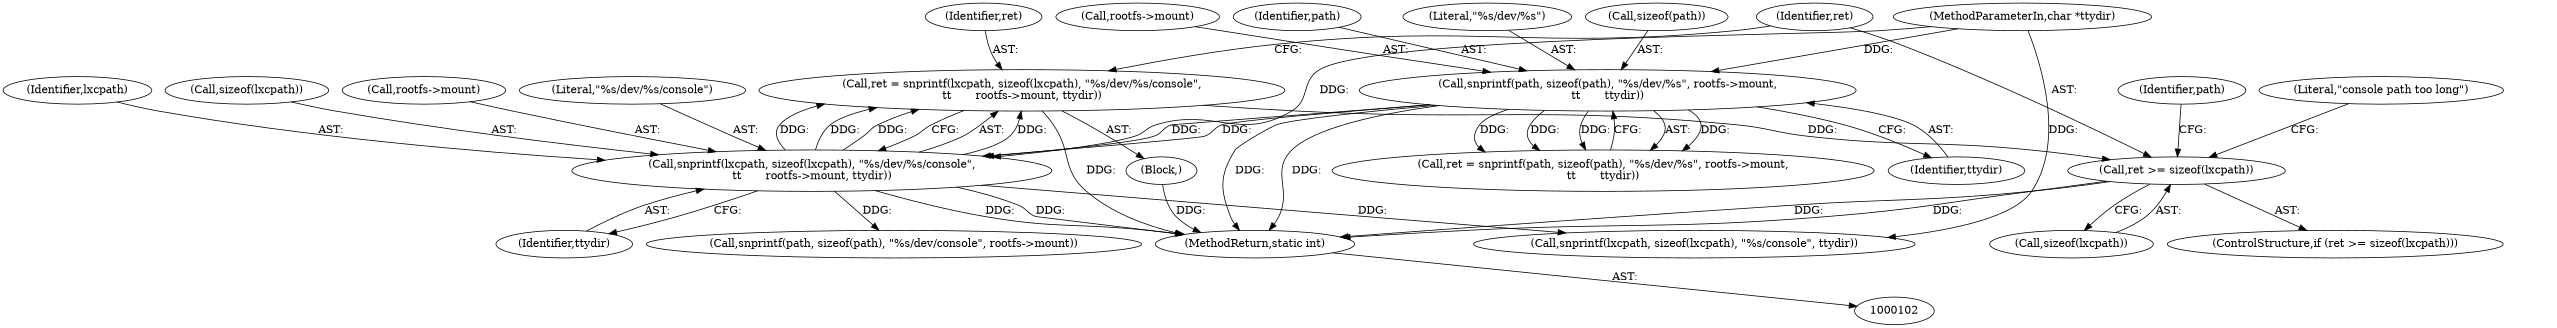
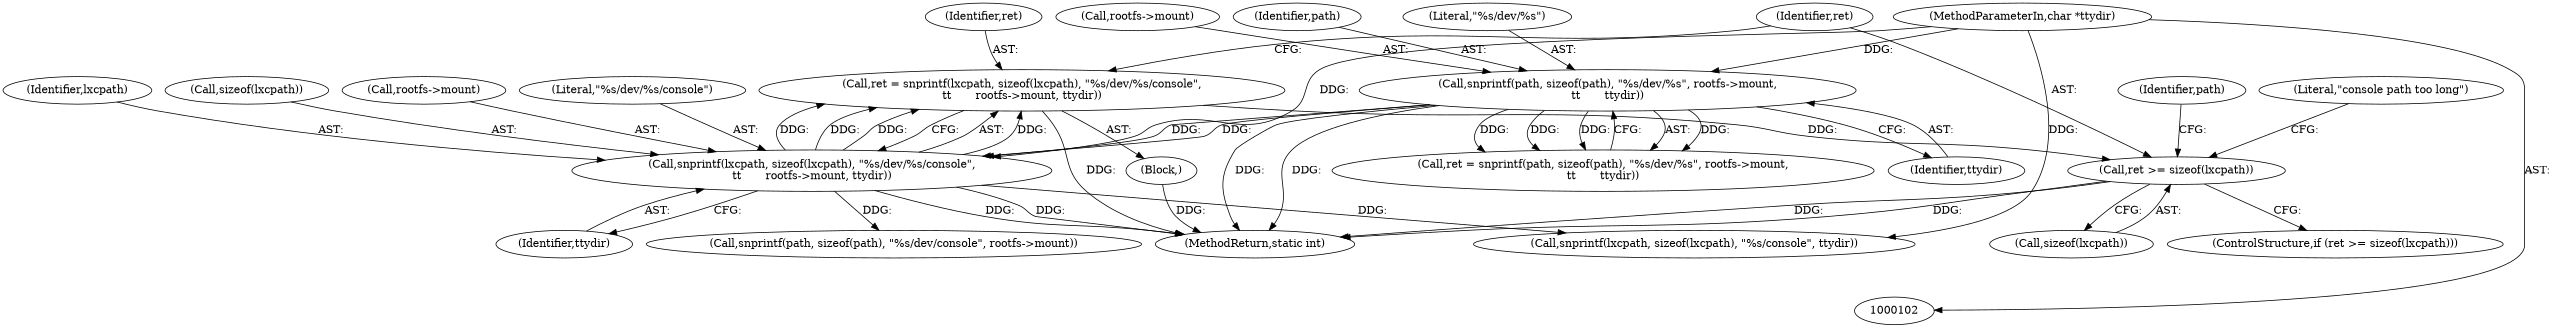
node "(Call,sizeof(path))": removed
edge "(Call,ret >= sizeof(lxcpath))" -> "(ControlStructure,if (ret >= sizeof(lxcpath)))": label "AST: " -> "CFG: "
edge "(MethodReturn,static int)" -> "1000102": now "(MethodParameterIn,char *ttydir)" -> "1000102"
